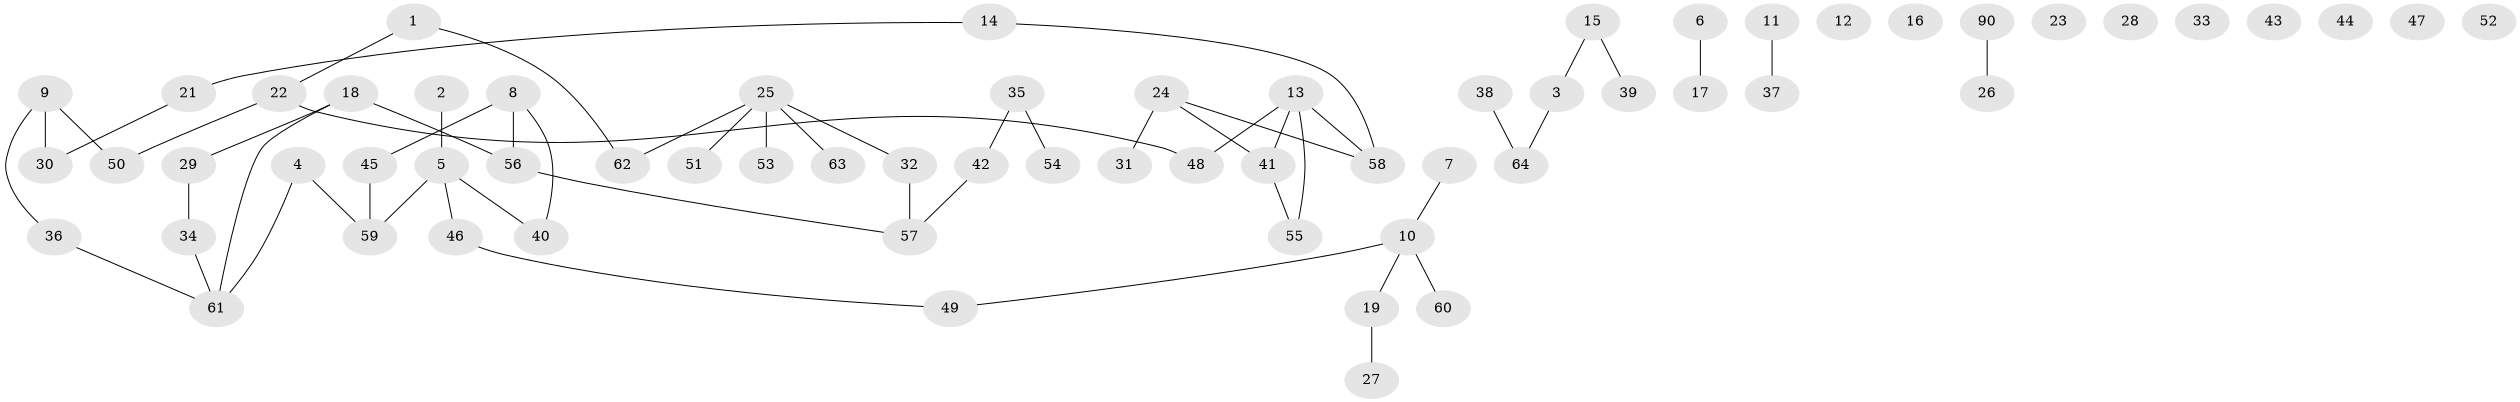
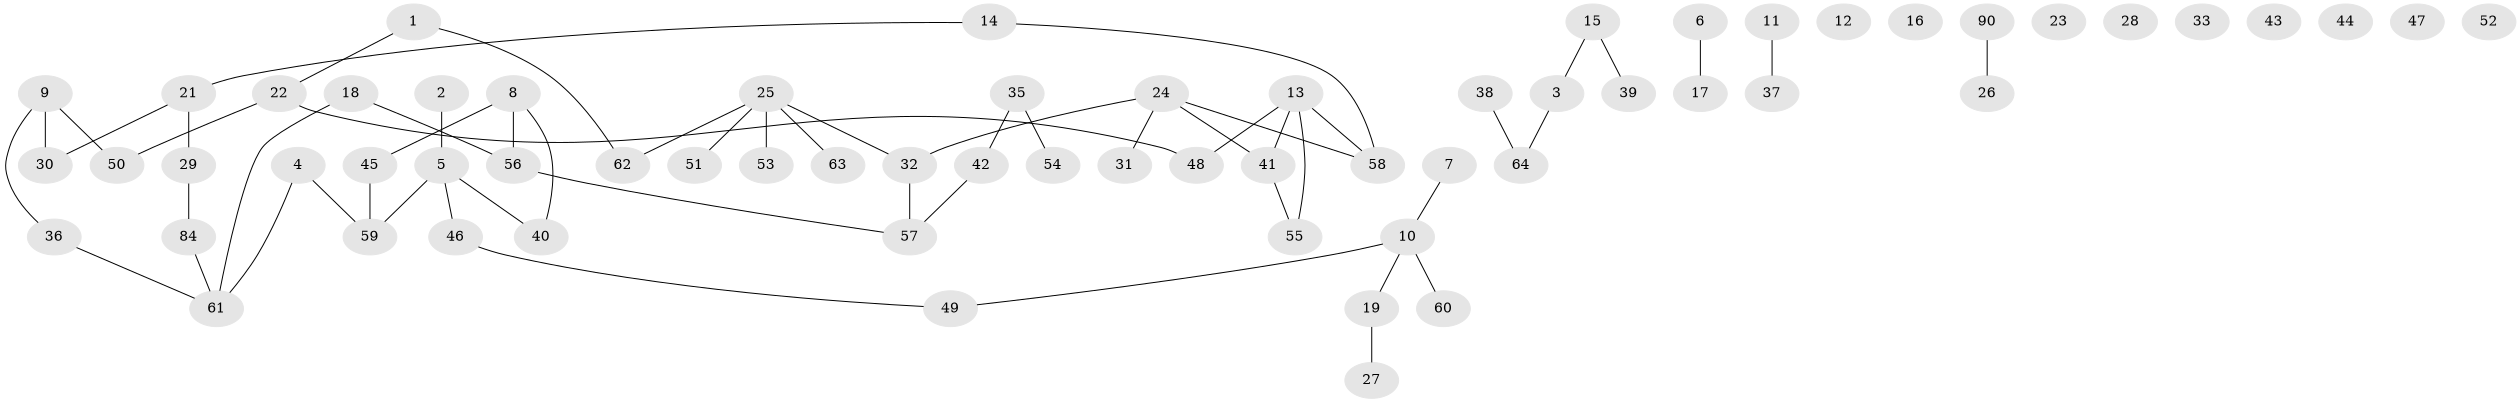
edge "24" -- "32": added
edge "18" -- "29": now "21" -- "29"
node "34": label "34" -> "84"
